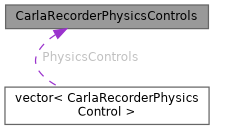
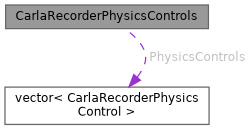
edge "vector< CarlaRecorderPhysics Control >" -> "CarlaRecorderPhysicsControls": reversed
